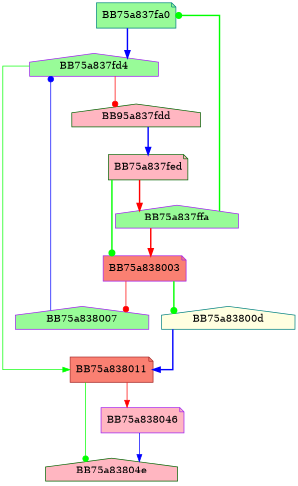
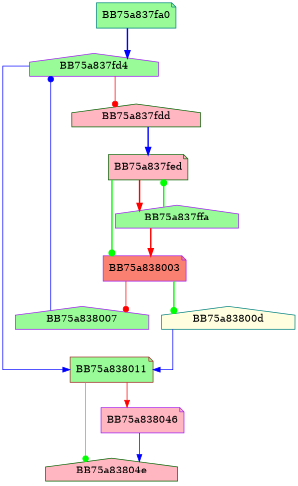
edge "BB75a837ffa" -> "BB75a837fa0": now "BB75a837ffa" -> "BB75a837fed"
node "BB95a837fdd": label "BB95a837fdd" -> "BB75a837fdd"
edge "BB75a837fd4" -> "BB75a838011": color green -> blue
edge "BB75a83800d" -> "BB75a838011": style bold -> solid
node "BB75a838011": fillcolor salmon -> palegreen
